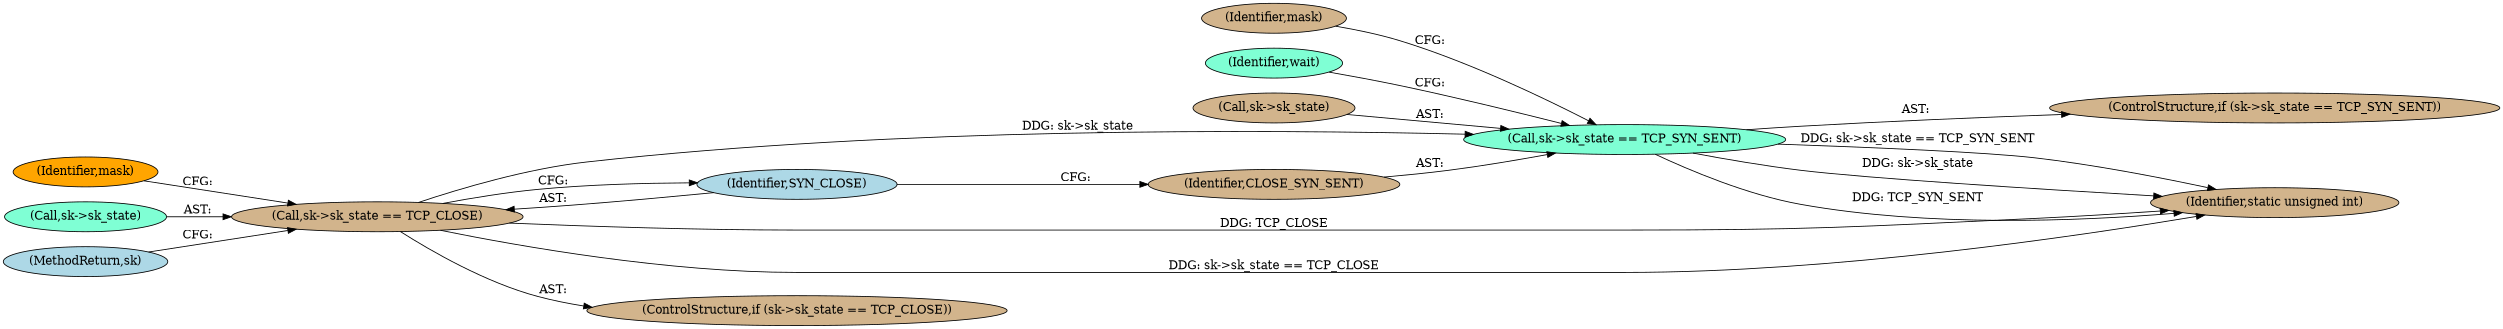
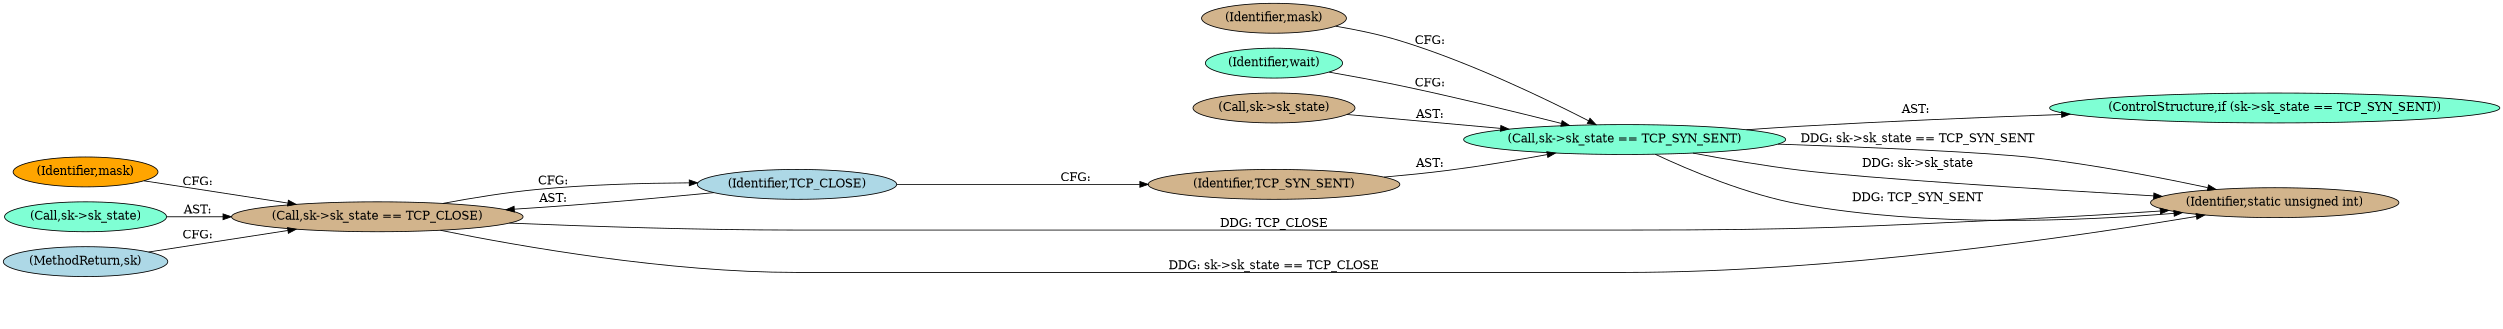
node "(ControlStructure,if (sk->sk_state == TCP_SYN_SENT))": fillcolor tan -> aquamarine
edge "(Call,sk->sk_state == TCP_CLOSE)" -> "(Call,sk->sk_state == TCP_SYN_SENT)": removed, label "DDG: sk->sk_state"
node "(Identifier,SYN_CLOSE)": label "(Identifier,SYN_CLOSE)" -> "(Identifier,TCP_CLOSE)"
node "(Identifier,CLOSE_SYN_SENT)": label "(Identifier,CLOSE_SYN_SENT)" -> "(Identifier,TCP_SYN_SENT)"
node "(ControlStructure,if (sk->sk_state == TCP_CLOSE))": removed
